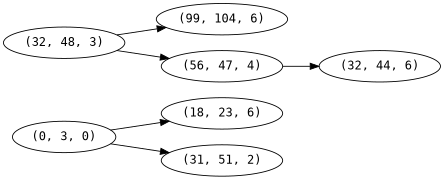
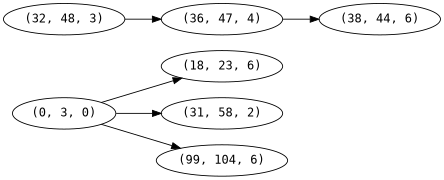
edge "(32, 48, 3)" -> "(99, 104, 6)": now "(0, 3, 0)" -> "(99, 104, 6)"
node "(56, 47, 4)": label "(56, 47, 4)" -> "(36, 47, 4)"
node "(32, 44, 6)": label "(32, 44, 6)" -> "(38, 44, 6)"
node "(31, 51, 2)": label "(31, 51, 2)" -> "(31, 58, 2)"
